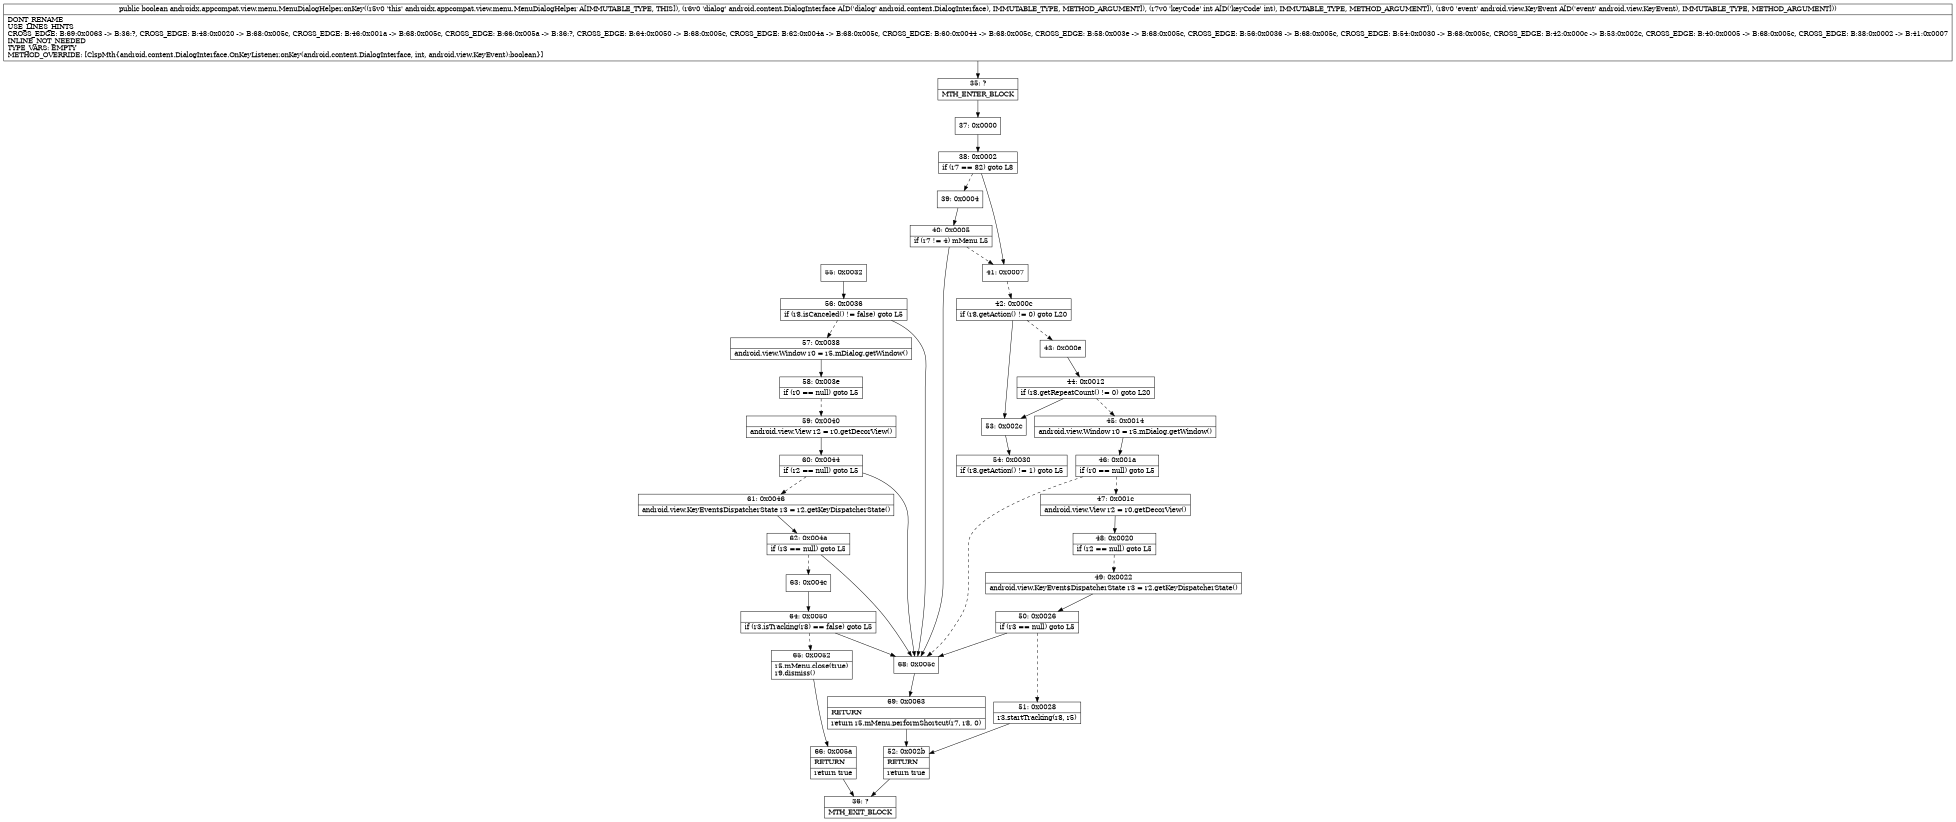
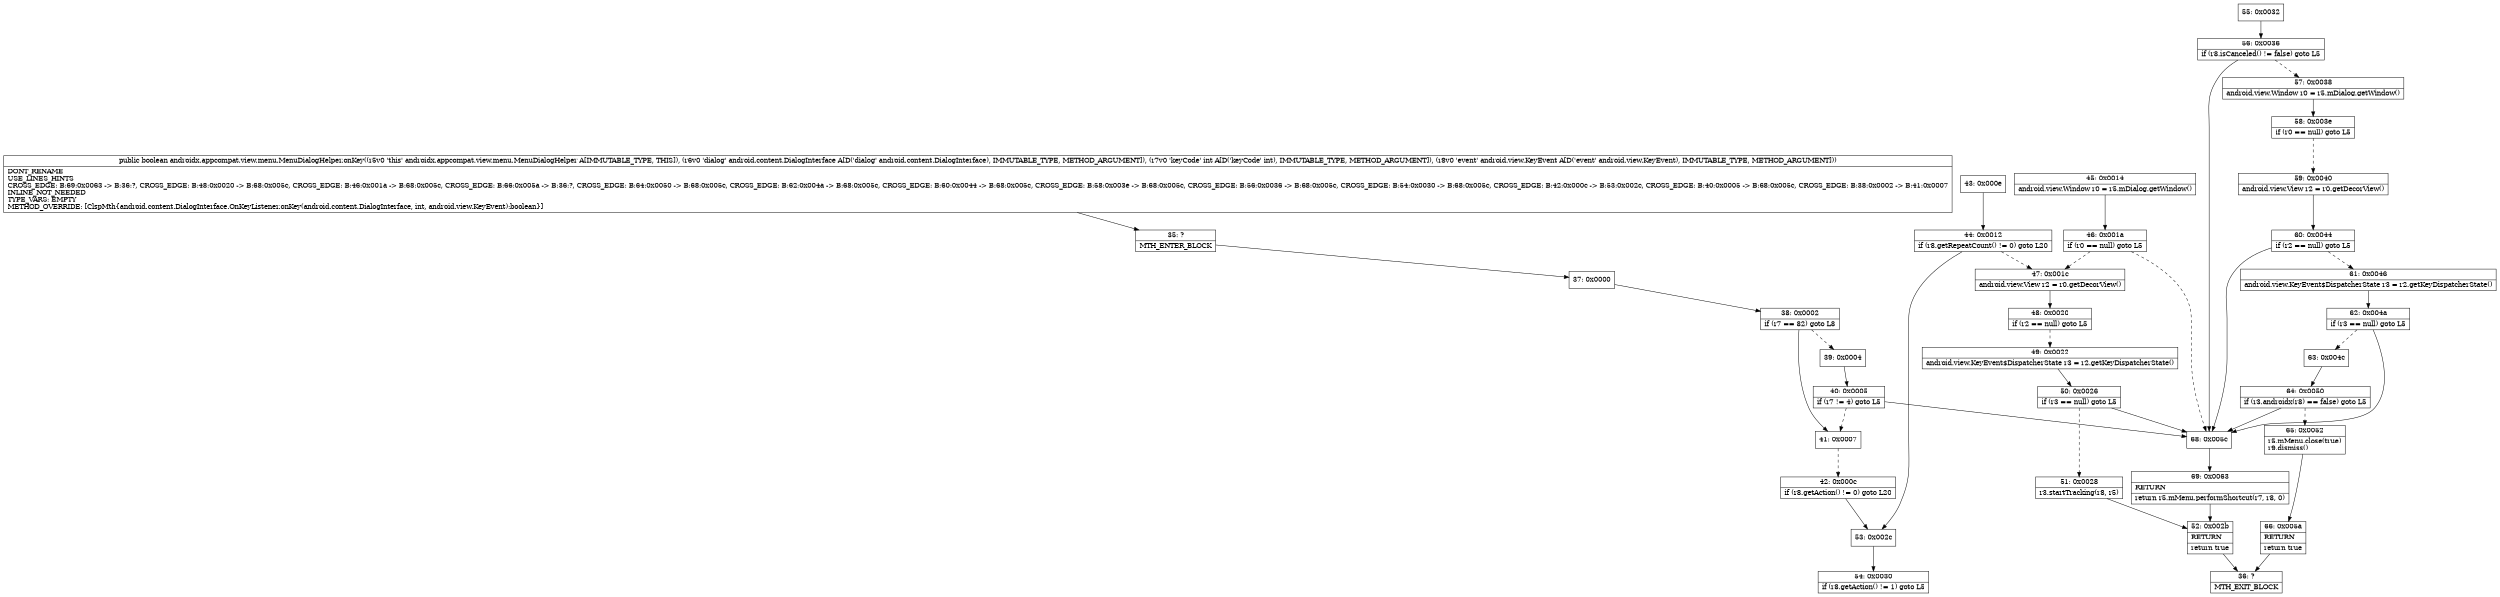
node "40: 0x0005": text "if (r7 != 4) mMenu L5" -> "if (r7 != 4) goto L5"
edge "42: 0x000c" -> "43: 0x000e": removed
edge "44: 0x0012" -> "45: 0x0014": now "44: 0x0012" -> "47: 0x001c"
node "64: 0x0050": text "if (r3.isTracking(r8) == false) goto L5" -> "if (r3.androidx(r8) == false) goto L5"
